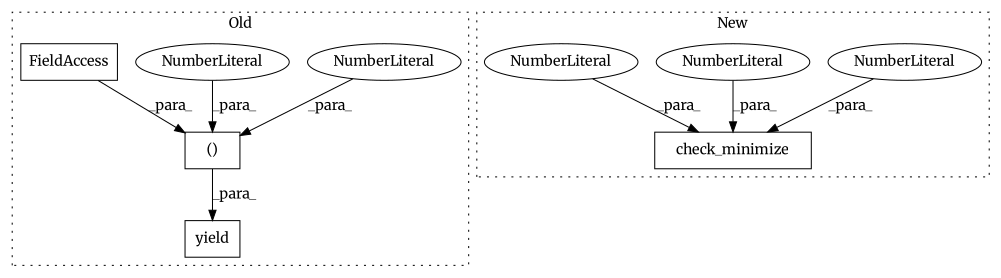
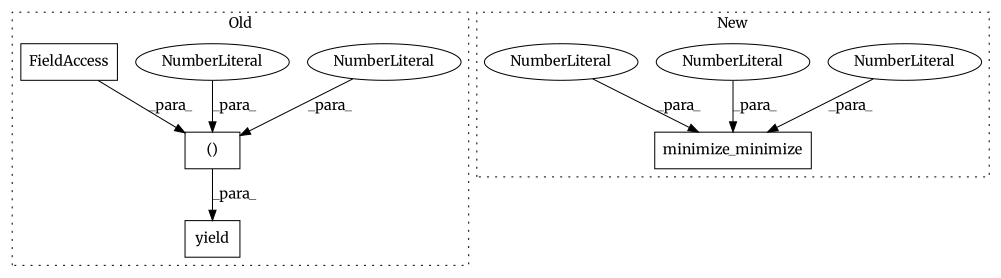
node "check_minimize": label "check_minimize" -> "minimize_minimize"
